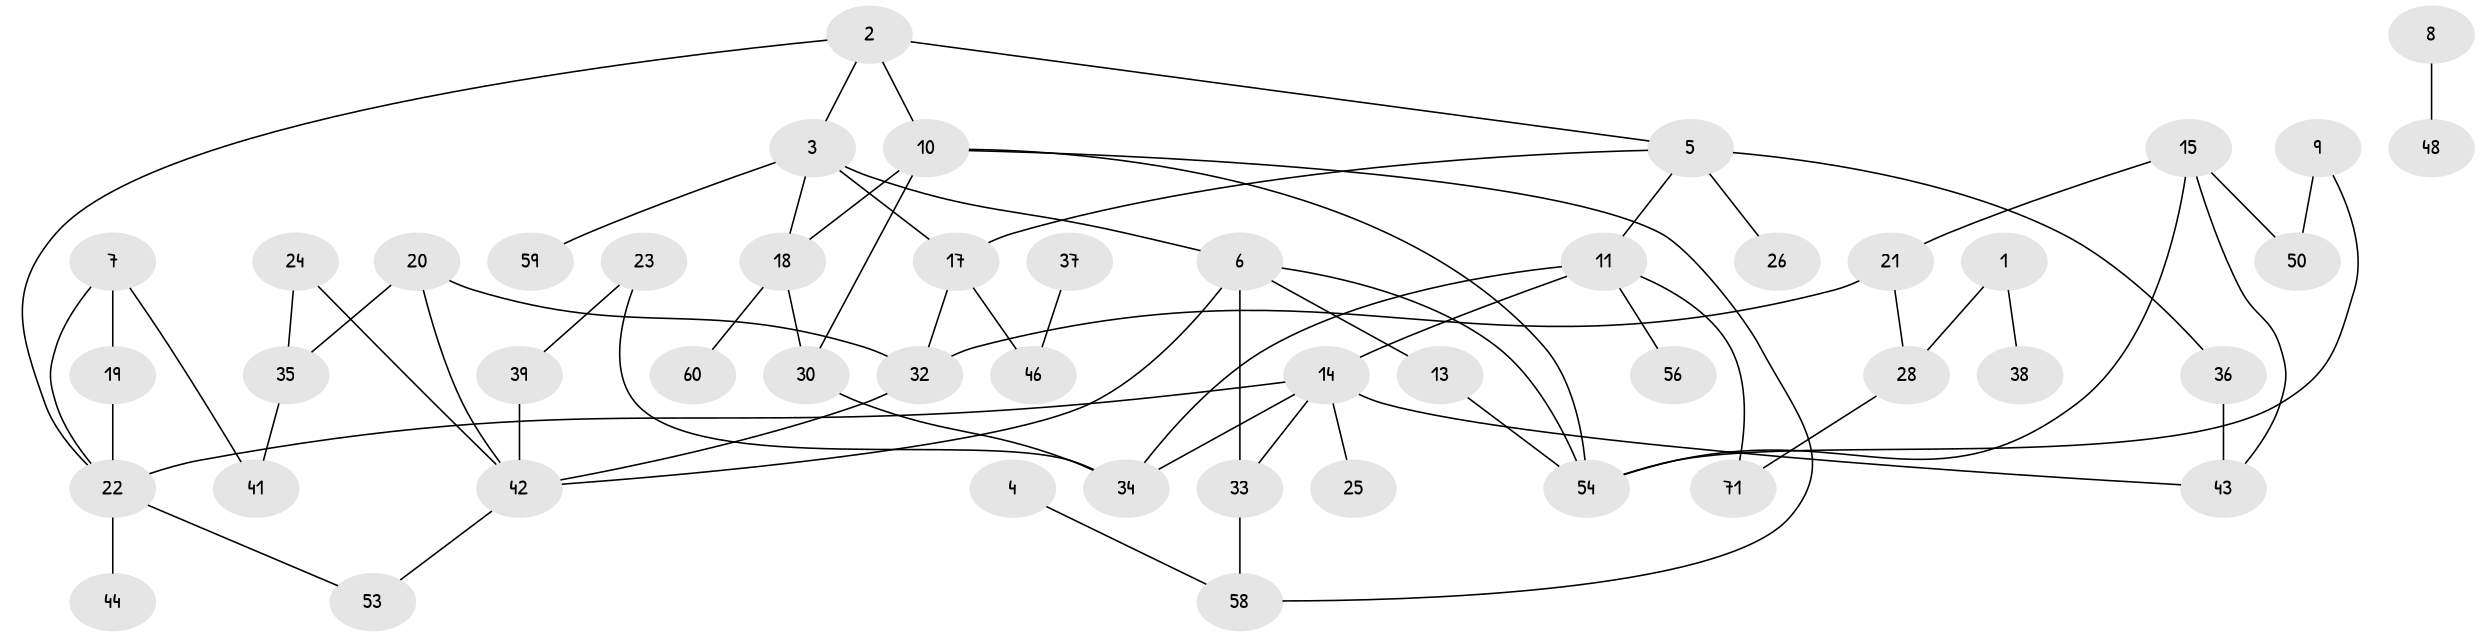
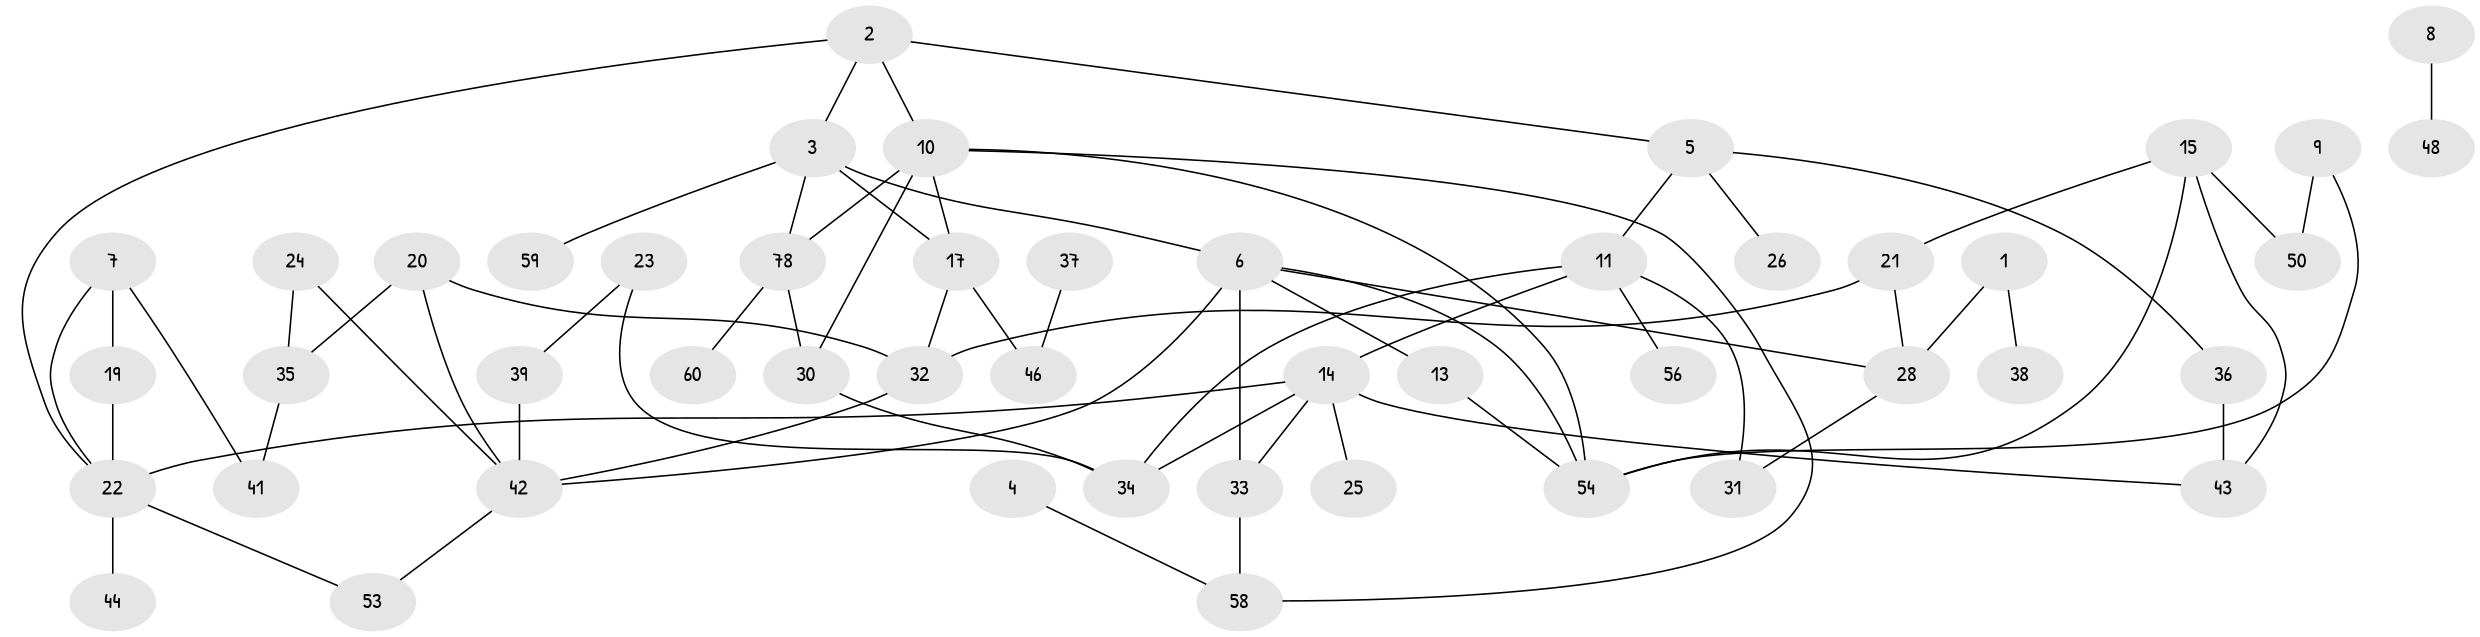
edge "5" -- "17": now "10" -- "17"
node "18": label "18" -> "78"
edge "6" -- "28": added
node "71": label "71" -> "31"
